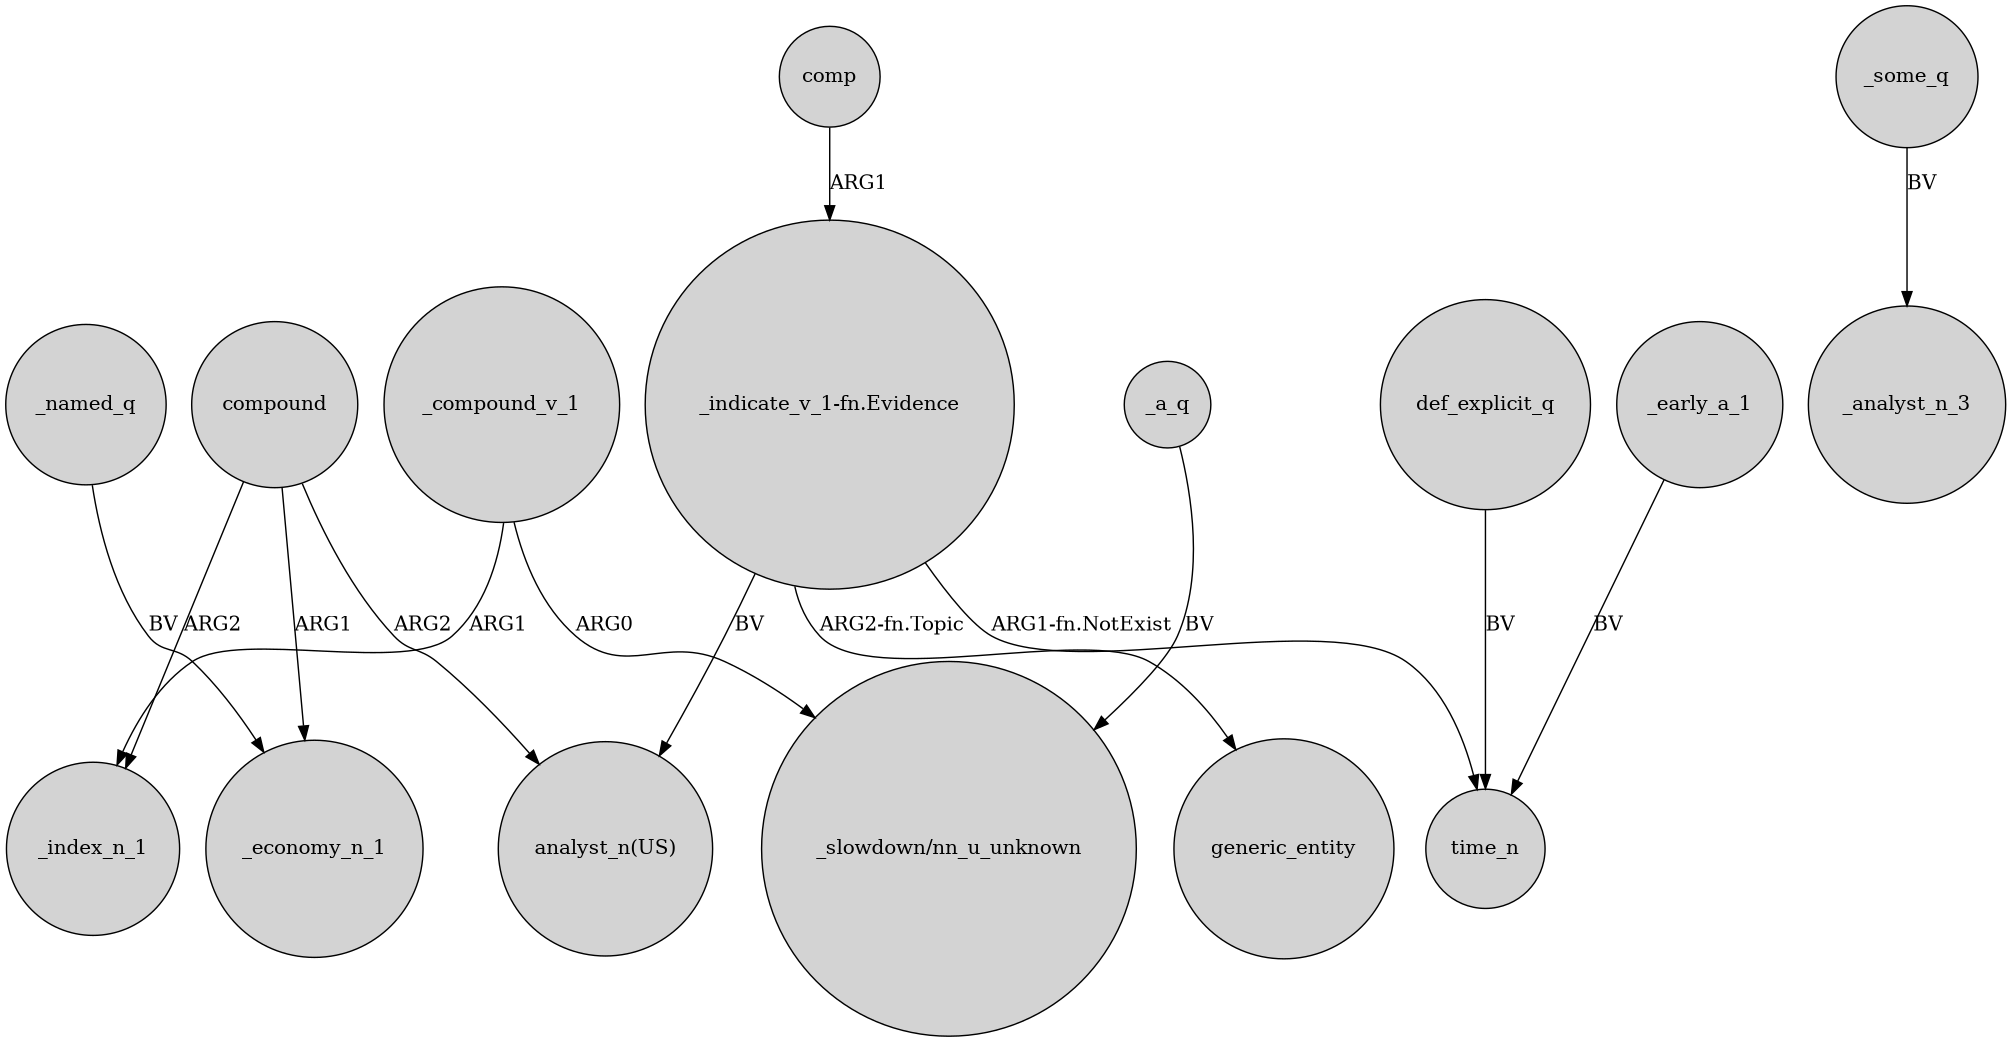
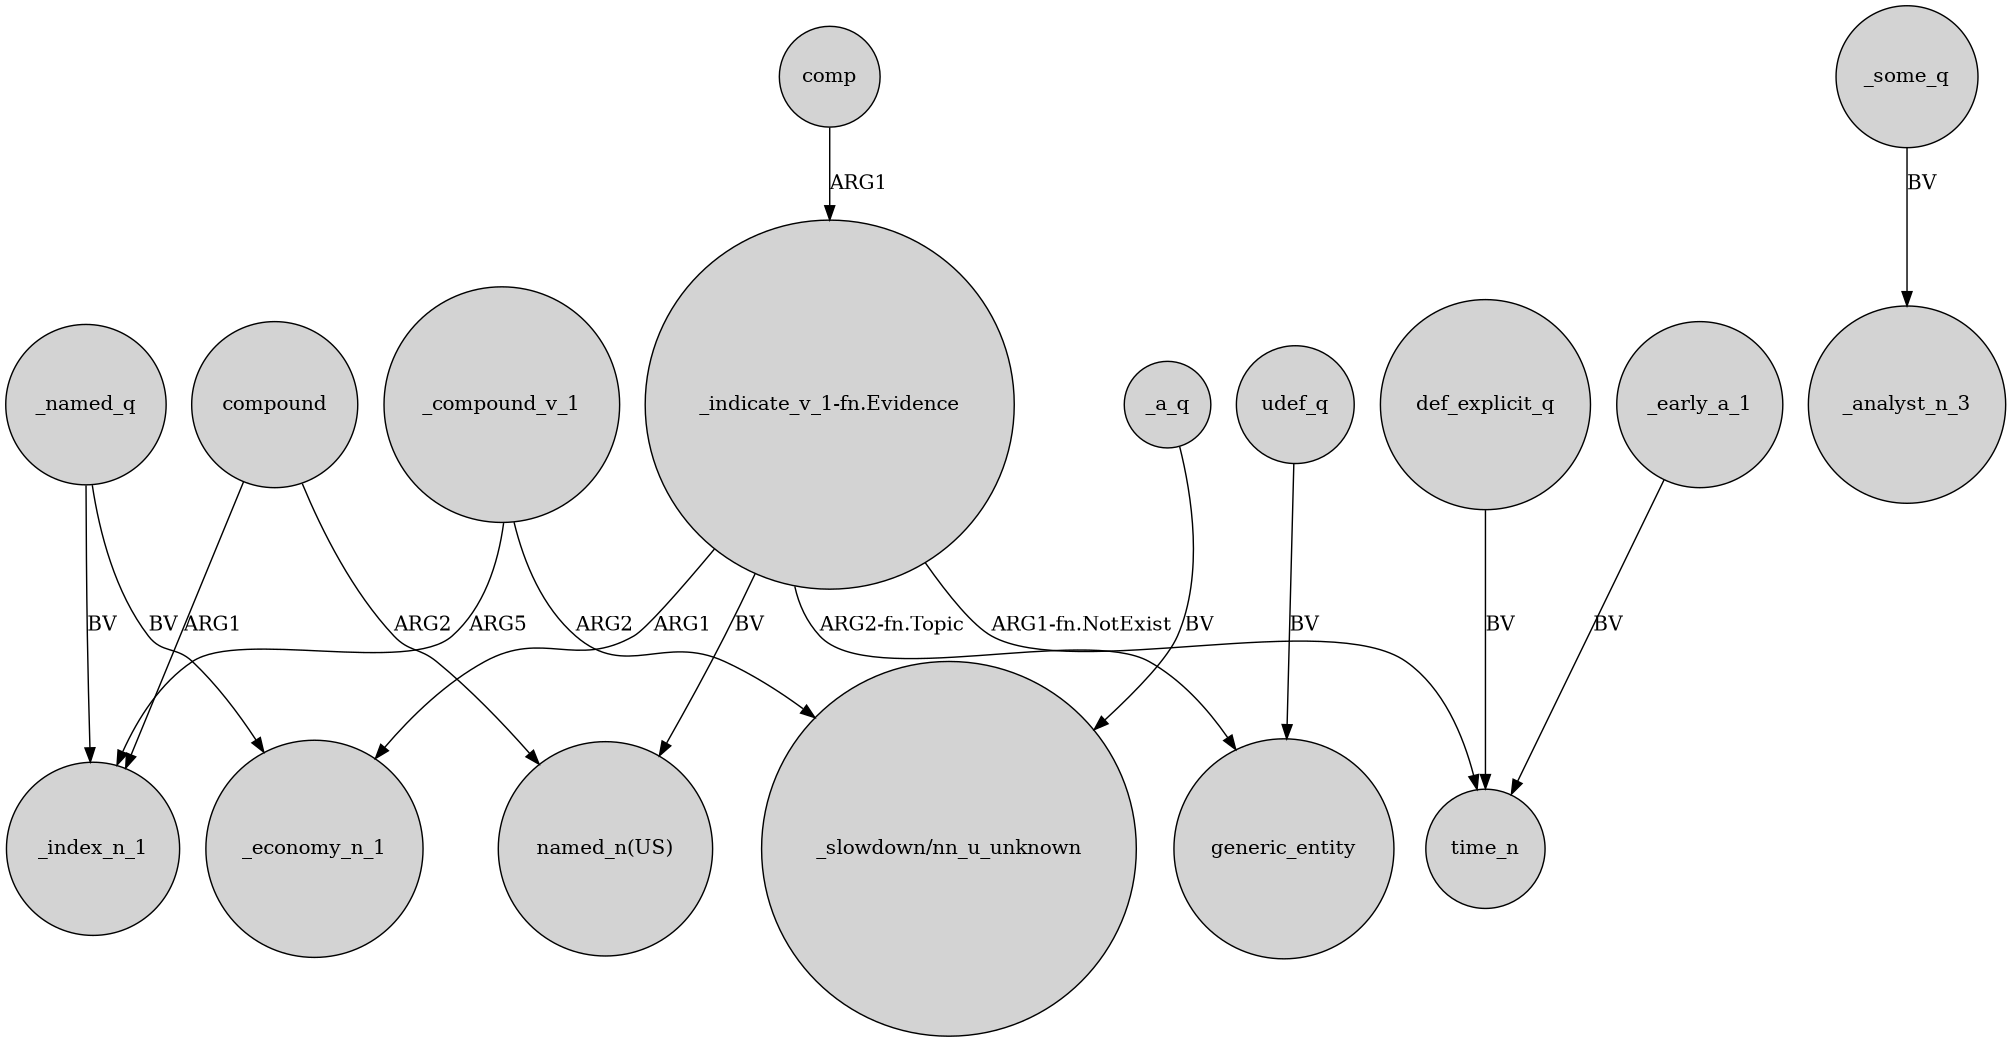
node "udef_q": added
edge "compound" -> "_economy_n_1": now "_indicate_v_1-fn.Evidence" -> "_economy_n_1"
edge "_named_q" -> "_index_n_1": added, label "BV"
edge "compound" -> "_index_n_1": label "ARG2" -> "ARG1"
edge "_compound_v_1" -> "_index_n_1": label "ARG1" -> "ARG5"
edge "_compound_v_1" -> "_slowdown/nn_u_unknown": label "ARG0" -> "ARG2"
node "analyst_n(US)": label "analyst_n(US)" -> "named_n(US)"
